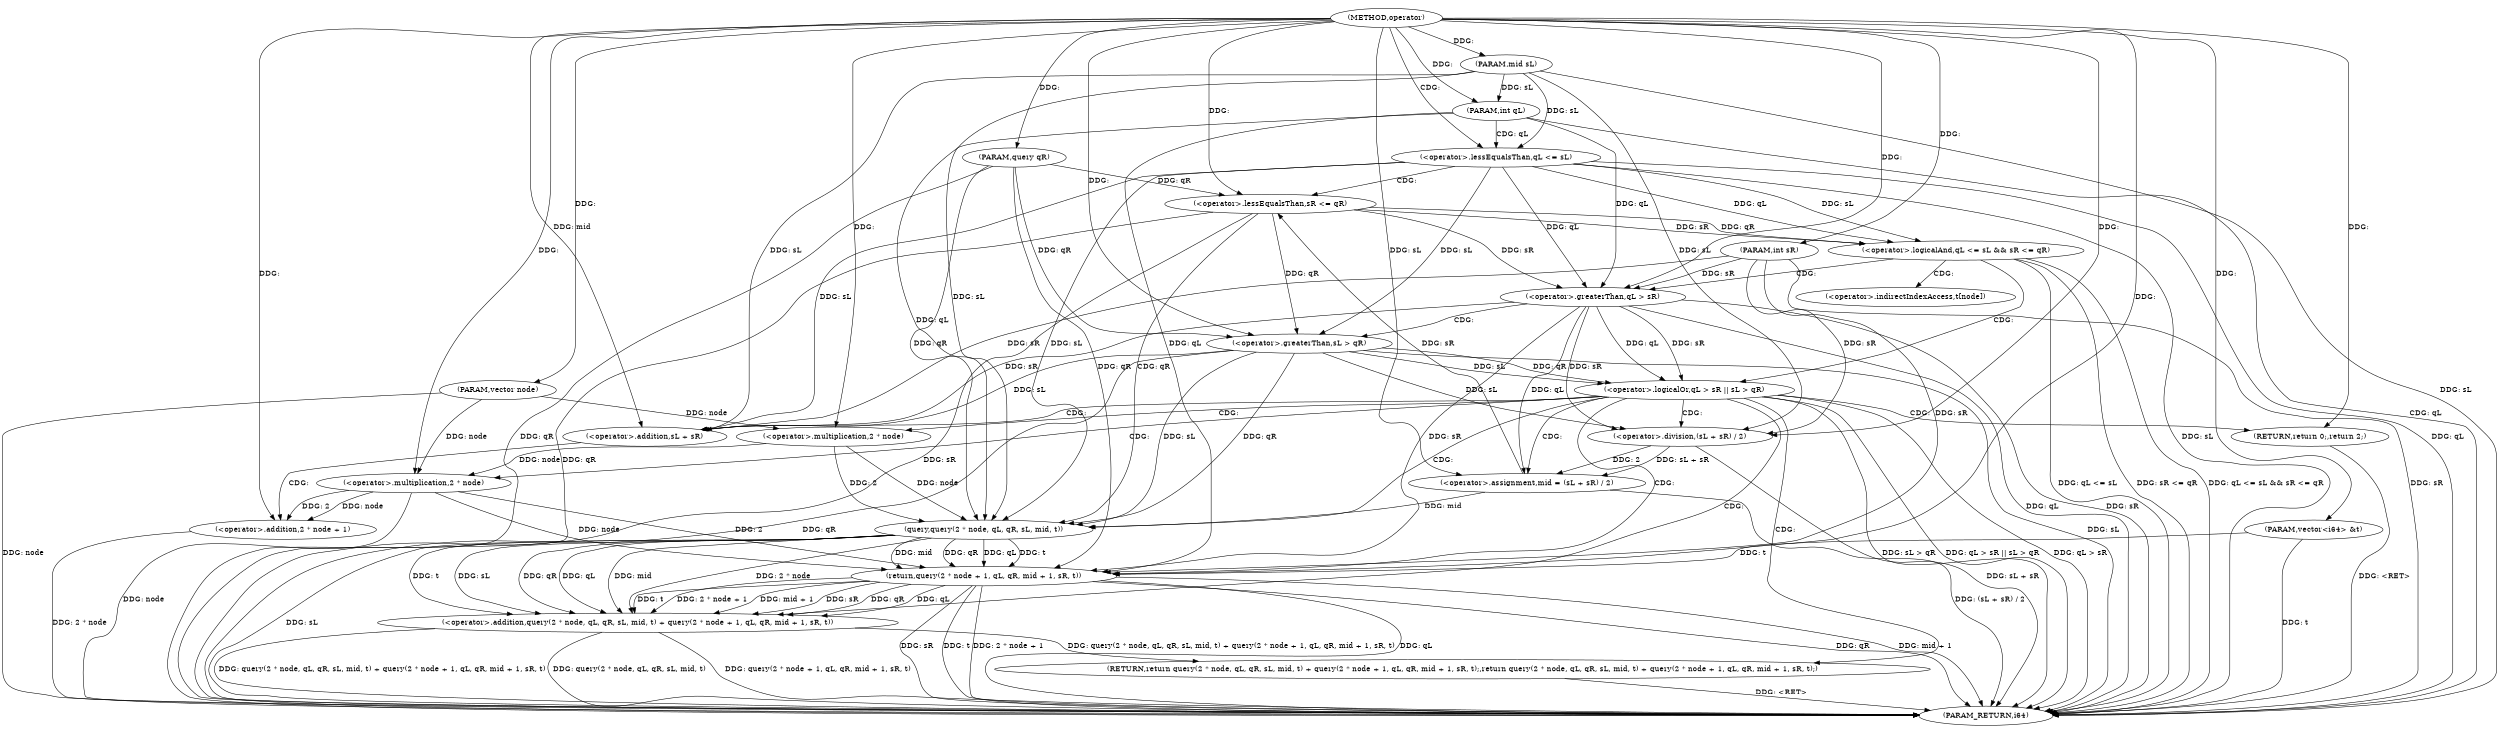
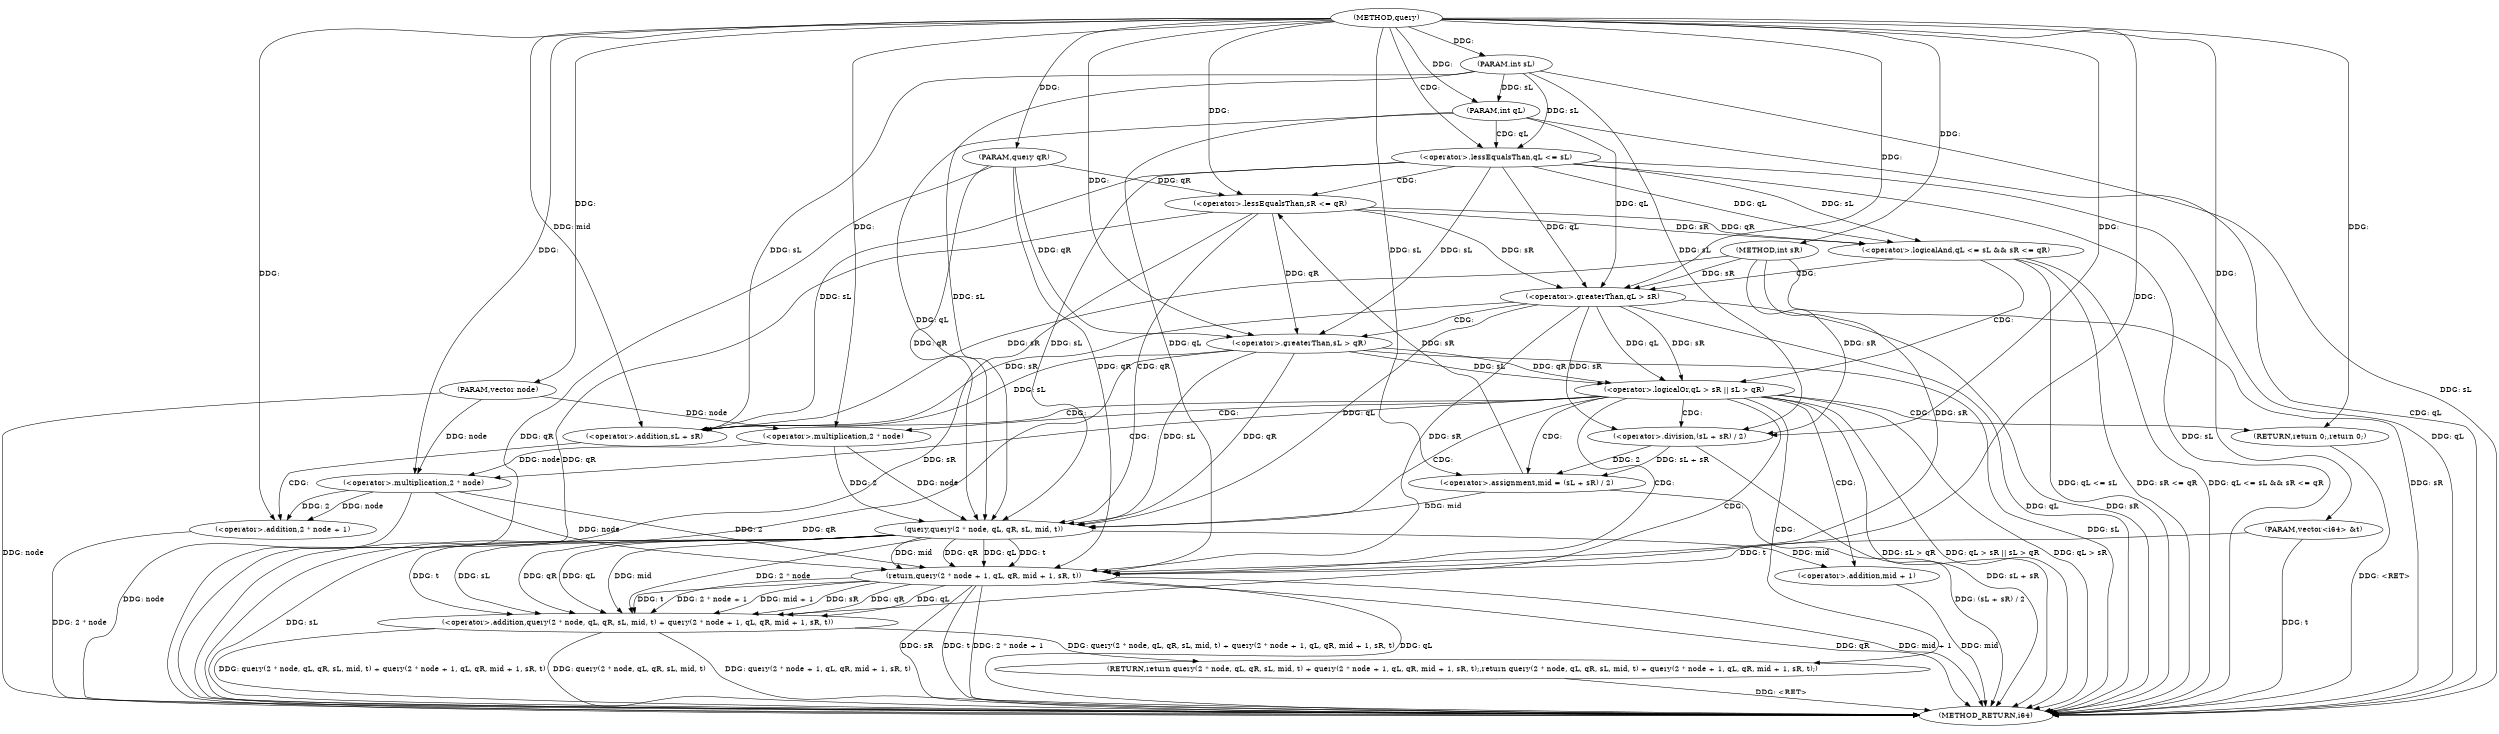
node "(METHOD,operator)": label "(METHOD,operator)" -> "(METHOD,query)"
node "(PARAM,mid sL)": label "(PARAM,mid sL)" -> "(PARAM,int sL)"
node "(PARAM,int sR)": label "(PARAM,int sR)" -> "(METHOD,int sR)"
node "(<operator>.indirectIndexAccess,t[node])": removed
edge "(<operator>.greaterThan,qL > sR)" -> "(<operator>.assignment,mid = (sL + sR) / 2)": now "(<operator>.greaterThan,qL > sR)" -> "(query,query(2 * node, qL, qR, sL, mid, t))"
edge "(<operator>.greaterThan,sL > qR)" -> "(<operator>.division,(sL + sR) / 2)": removed, label "DDG: sL"
node "(RETURN,return 0;,return 2;)": label "(RETURN,return 0;,return 2;)" -> "(RETURN,return 0;,return 0;)"
node "(<operator>.addition,mid + 1)": added
node "(PARAM_RETURN,i64)": label "(PARAM_RETURN,i64)" -> "(METHOD_RETURN,i64)"
